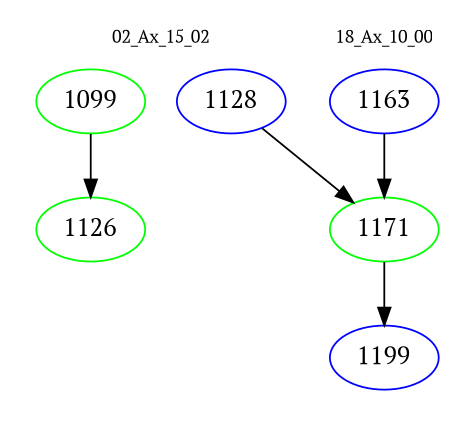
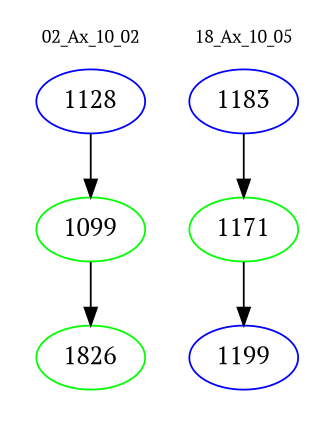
cluster "02_Ax_15_02": label "02_Ax_15_02" -> "02_Ax_10_02"
cluster "18_Ax_10_00": label "18_Ax_10_00" -> "18_Ax_10_05"
node "1163": label "1163" -> "1183"
edge "1128" -> "1171": now "1128" -> "1099"
node "1126": label "1126" -> "1826"
